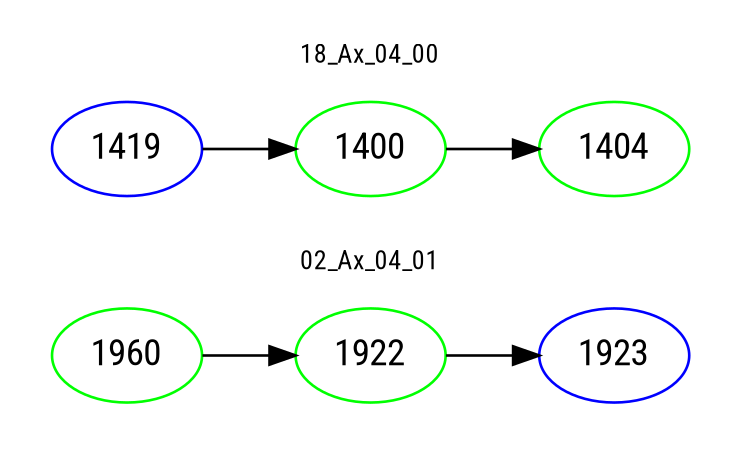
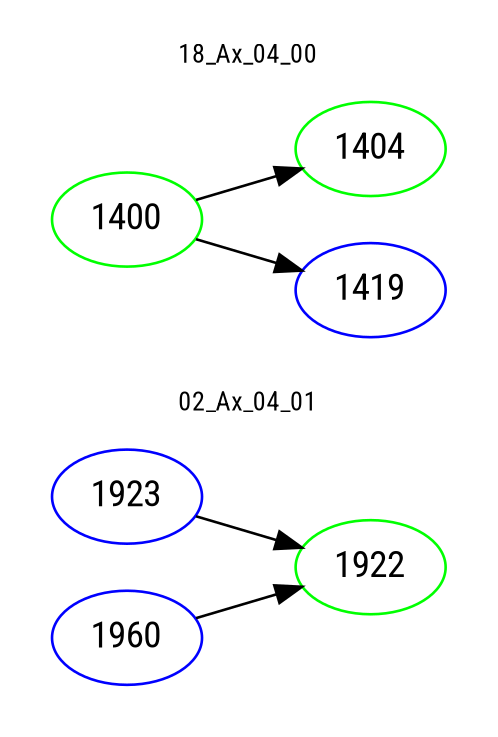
edge "1419" -> "1400": reversed
node "1960": color green -> blue
edge "1922" -> "1923": reversed
